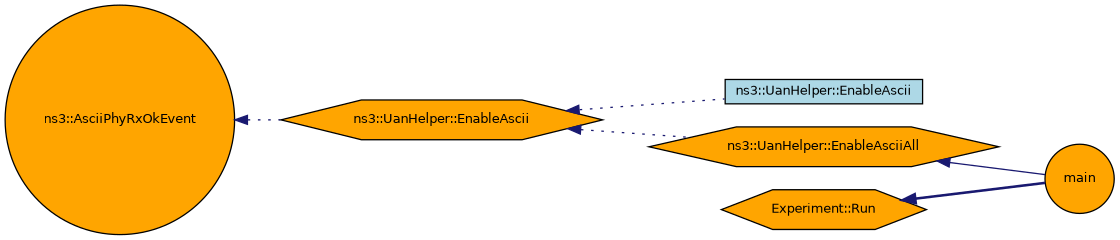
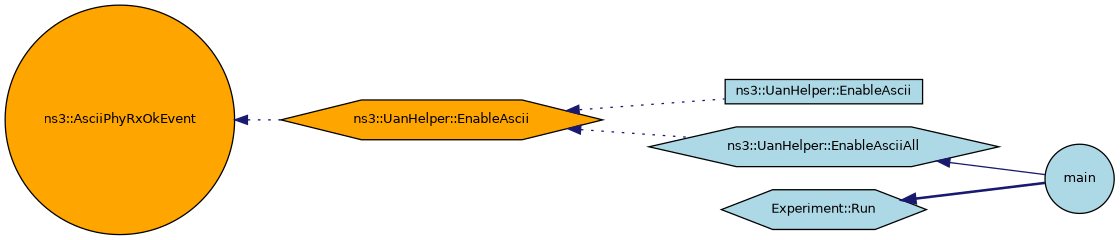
node "ns3::UanHelper::EnableAsciiAll": fillcolor orange -> lightblue
node "main": fillcolor orange -> lightblue
node "Experiment::Run": fillcolor orange -> lightblue
